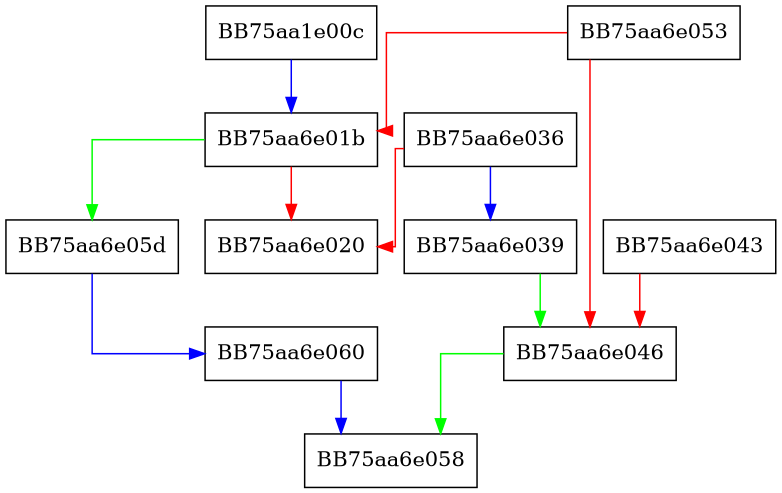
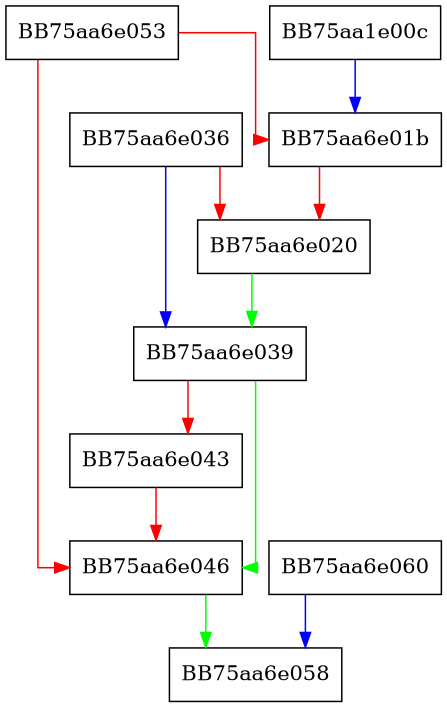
node "BB75aa6e05d": removed
edge "BB75aa6e020" -> "BB75aa6e039": added
edge "BB75aa6e039" -> "BB75aa6e043": added
